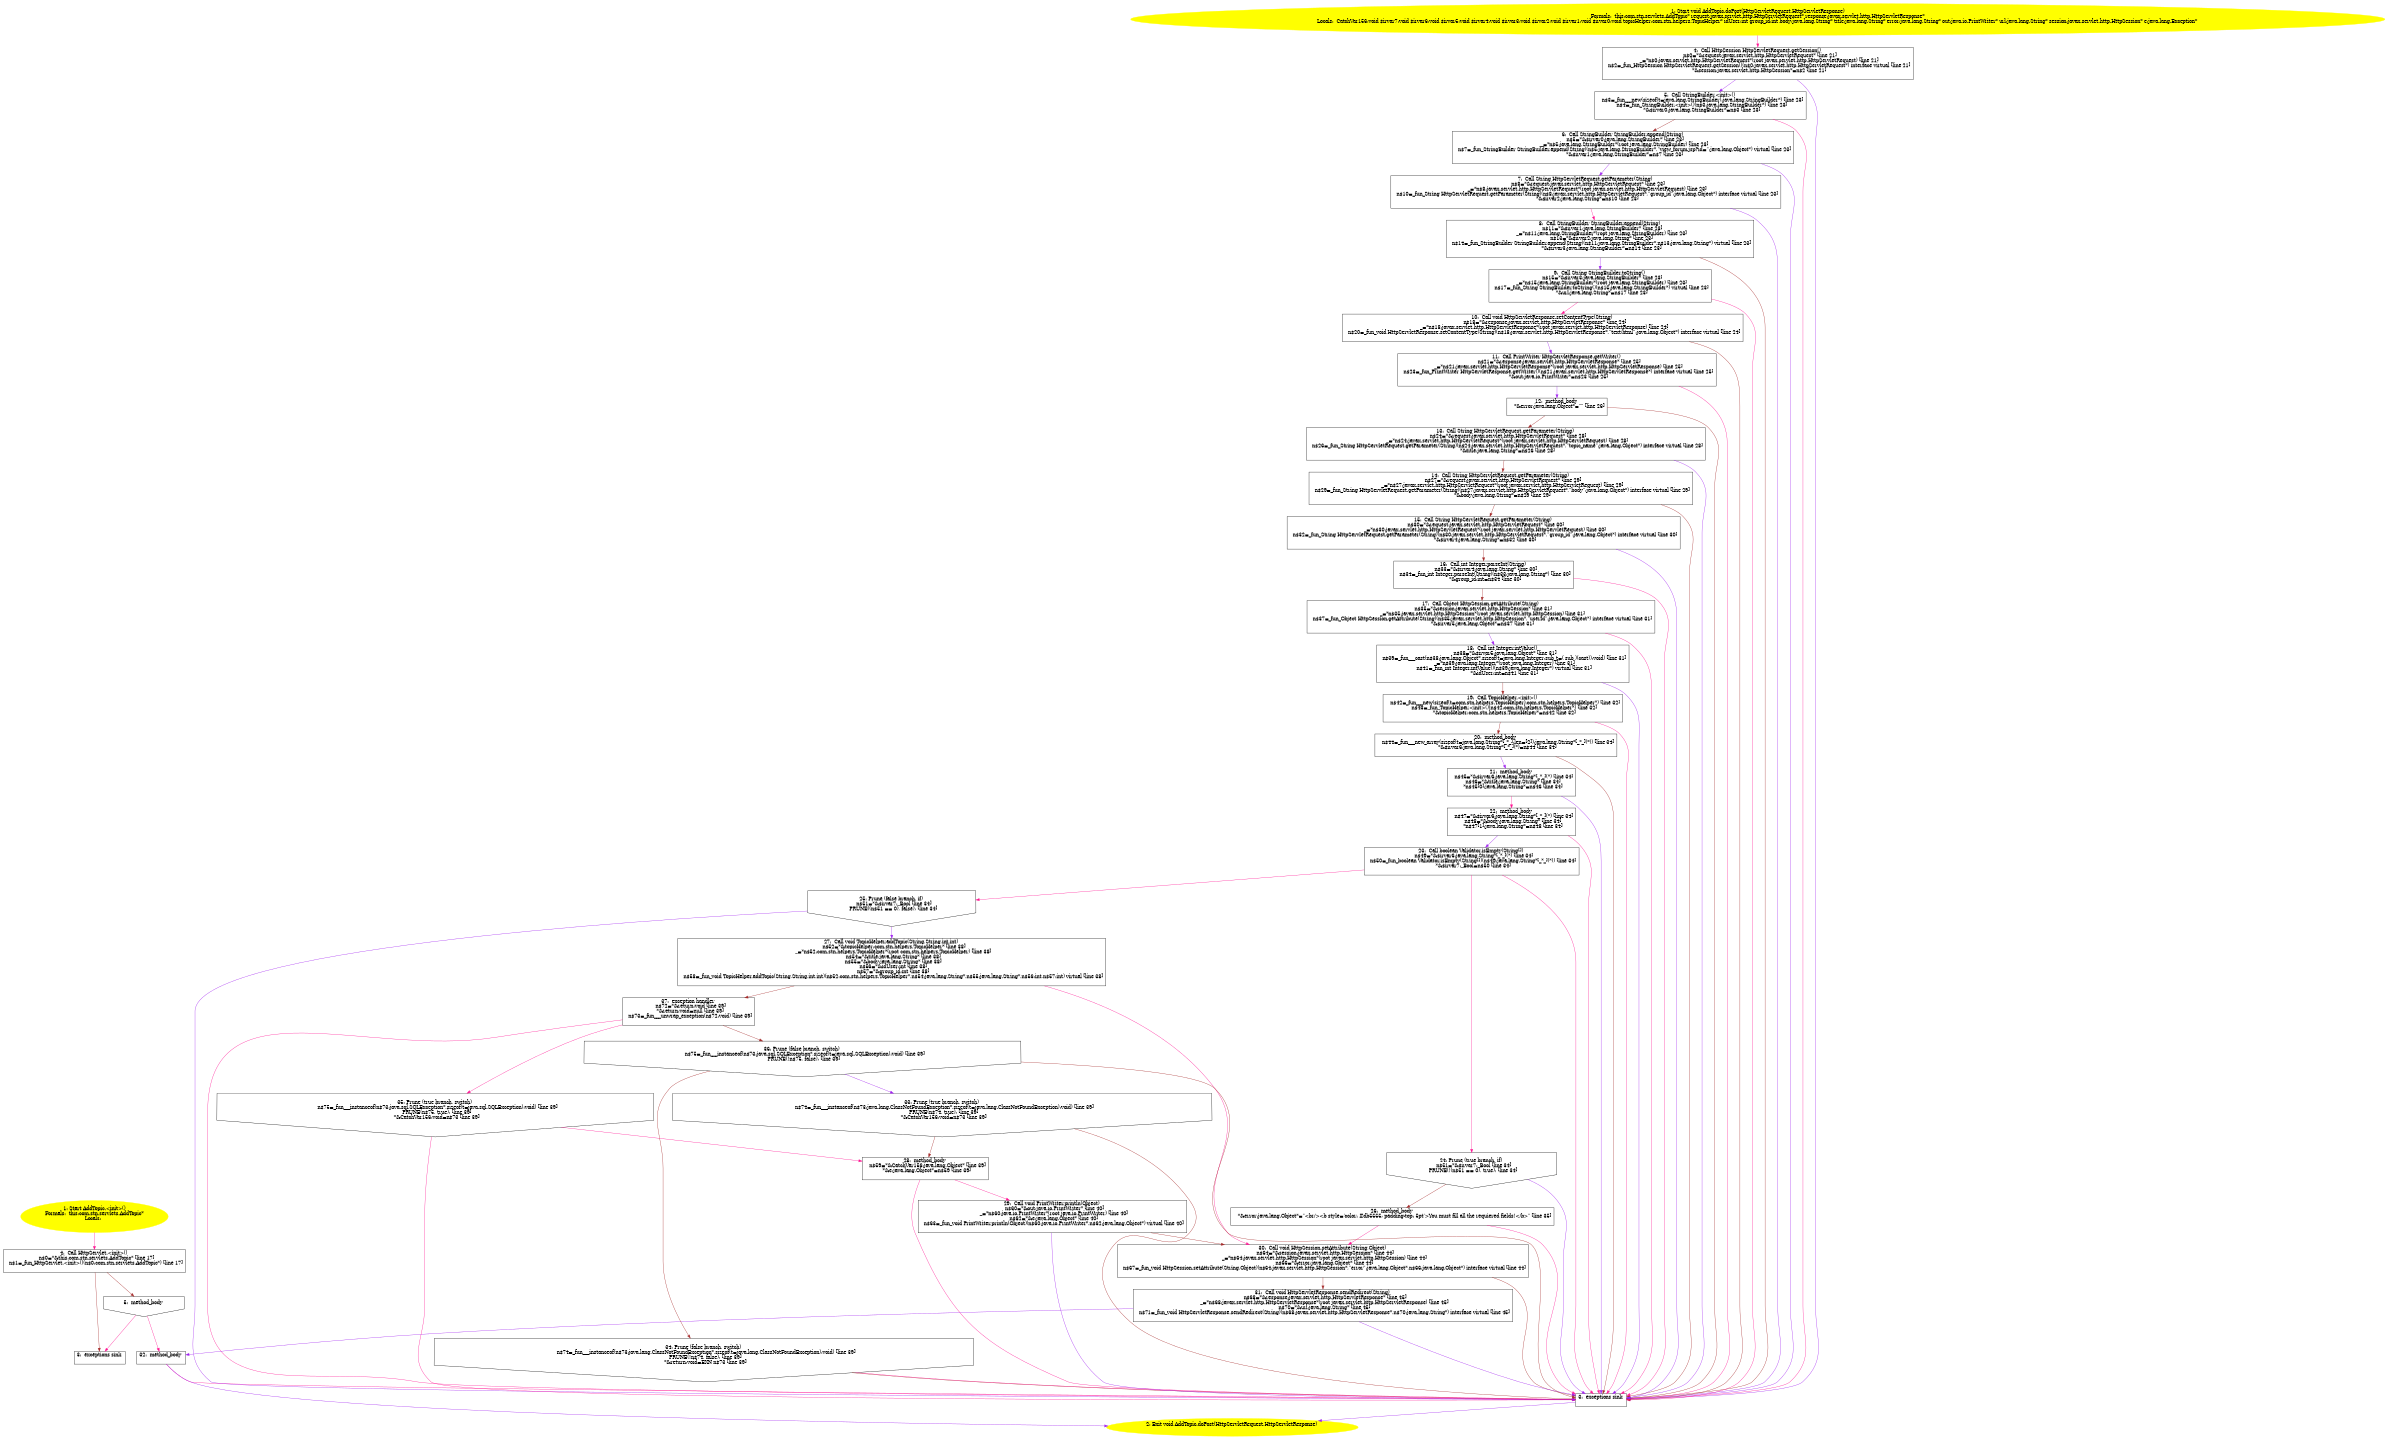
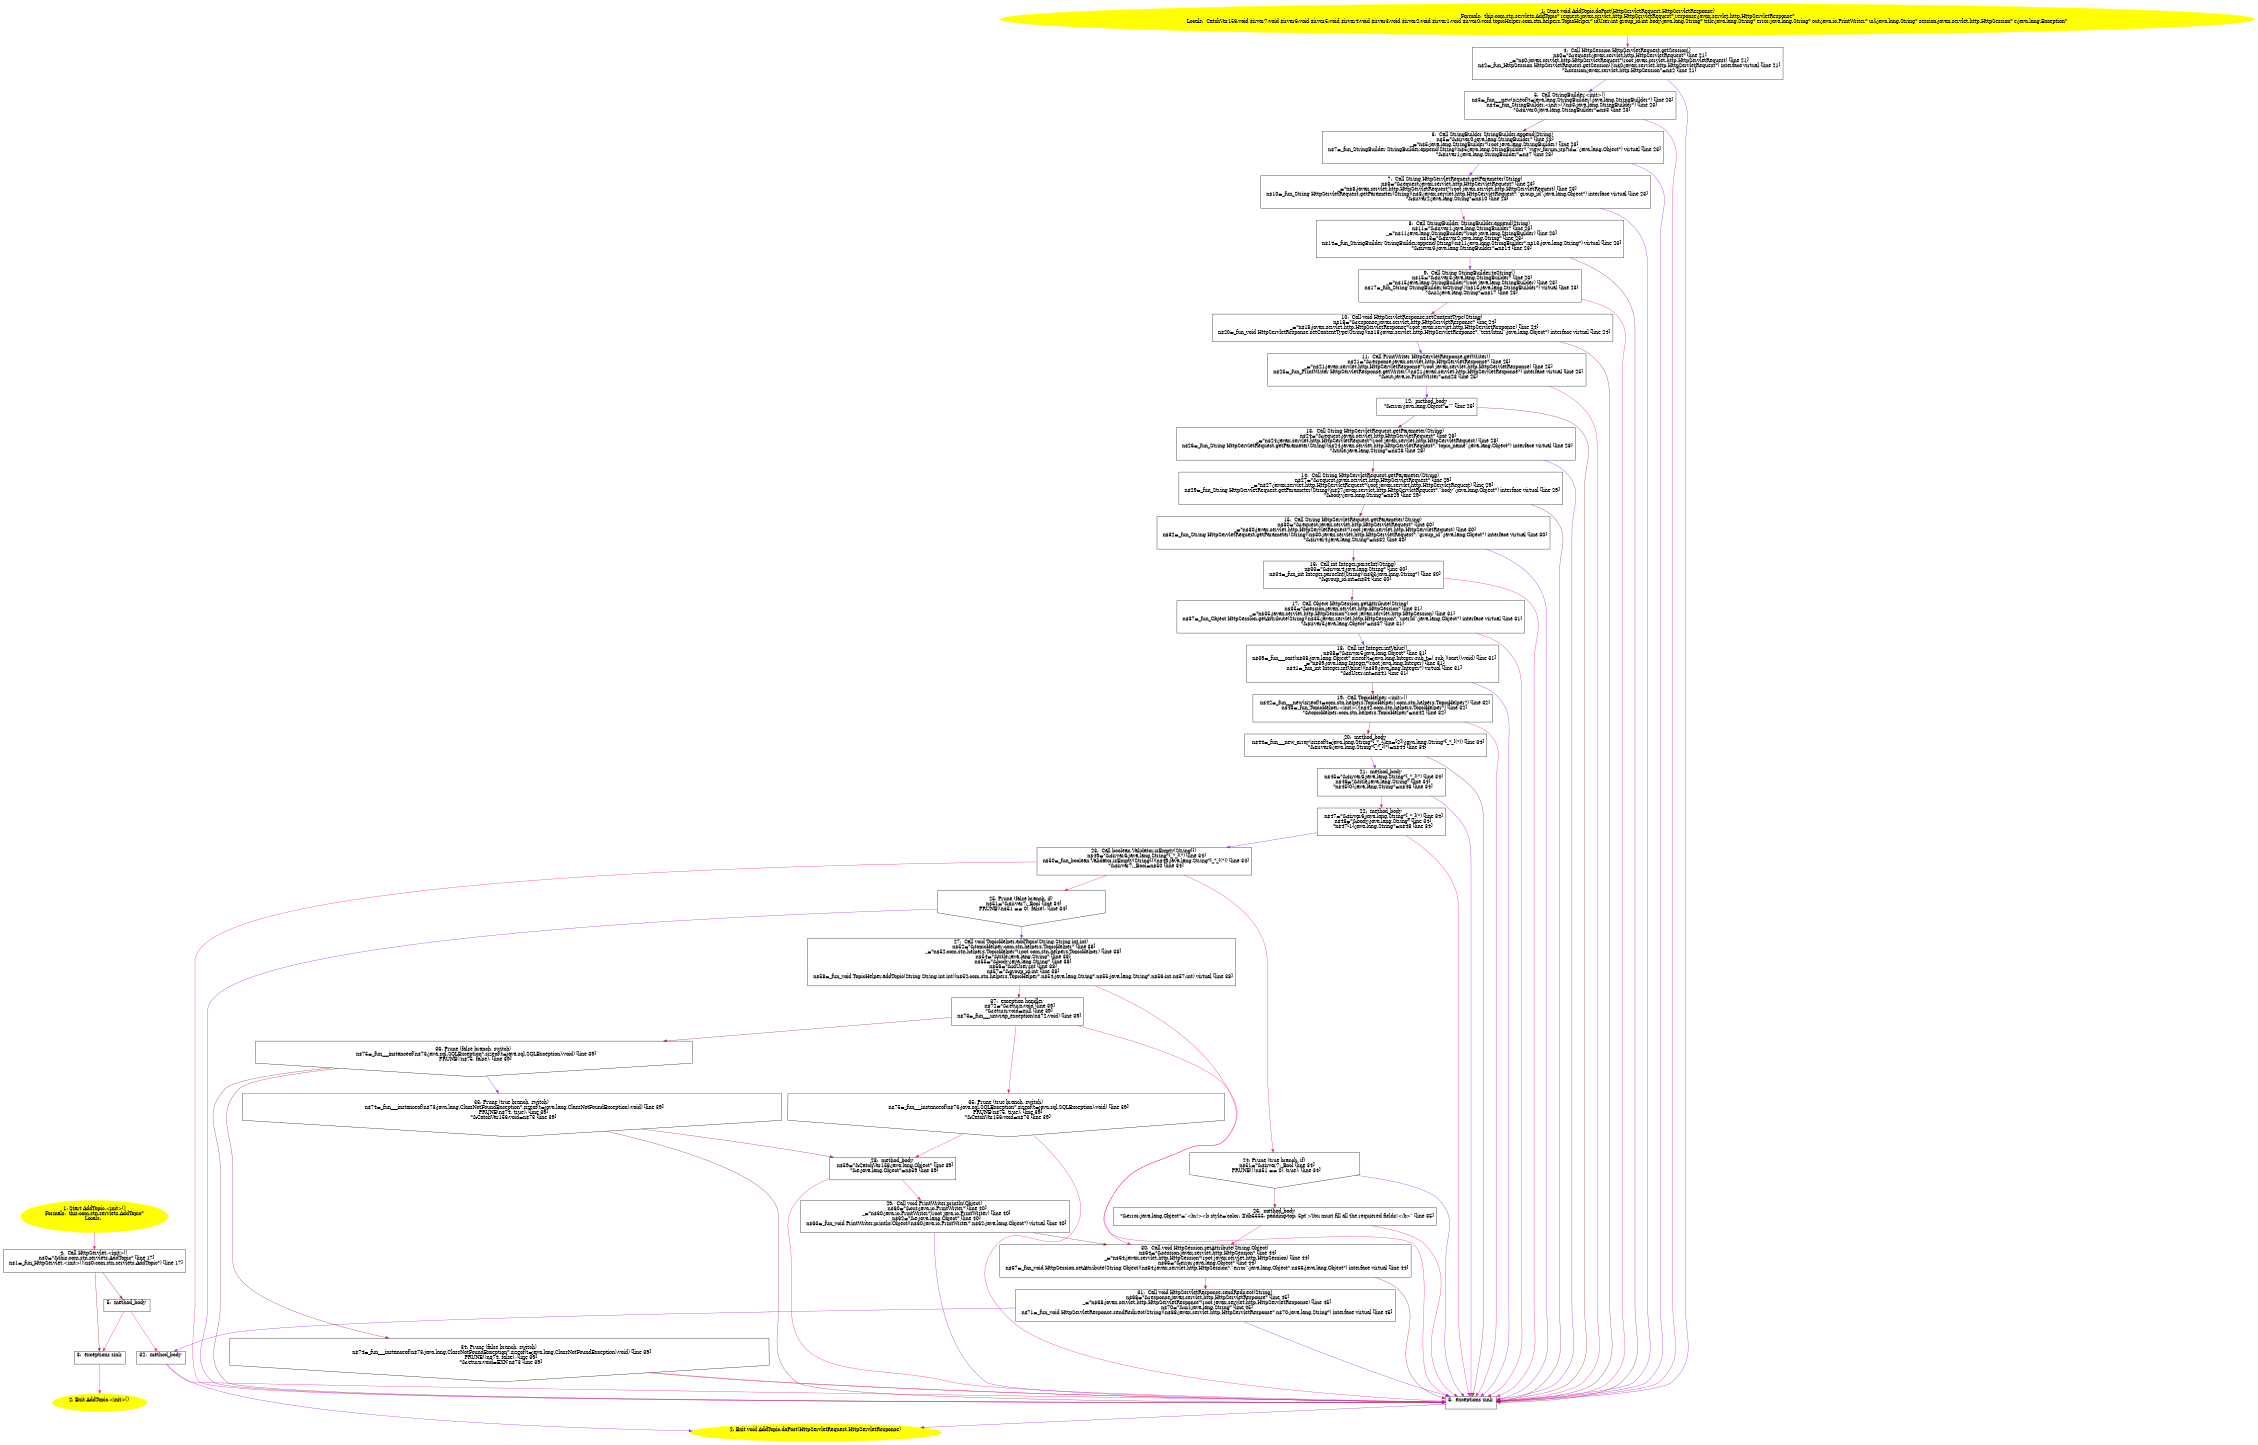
node "5:  method_body": shape invhouse -> box
node "2: Exit AddTopic.<init>()": added
